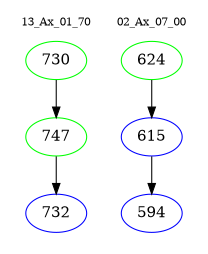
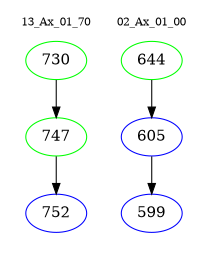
cluster "02_Ax_07_00": label "02_Ax_07_00" -> "02_Ax_01_00"
node "624": label "624" -> "644"
node "615": label "615" -> "605"
node "732": label "732" -> "752"
node "594": label "594" -> "599"
